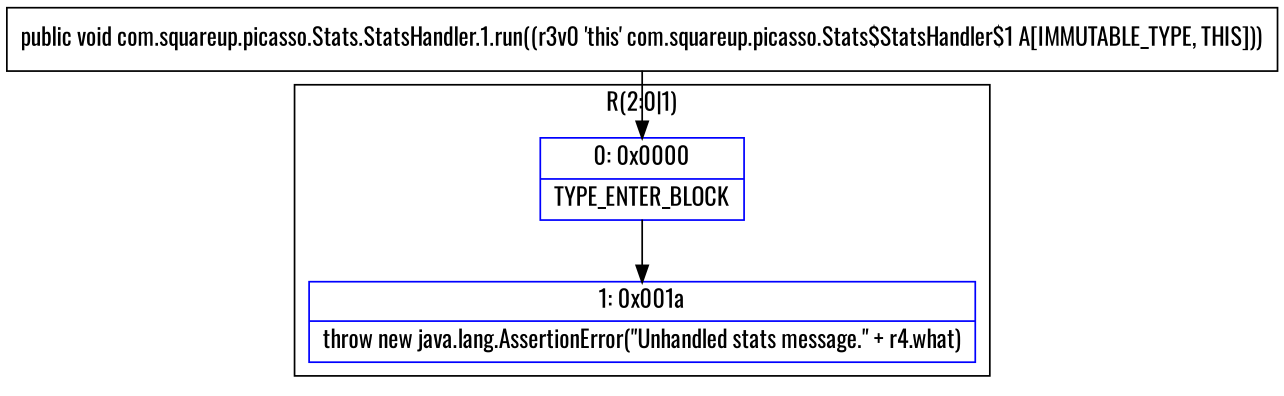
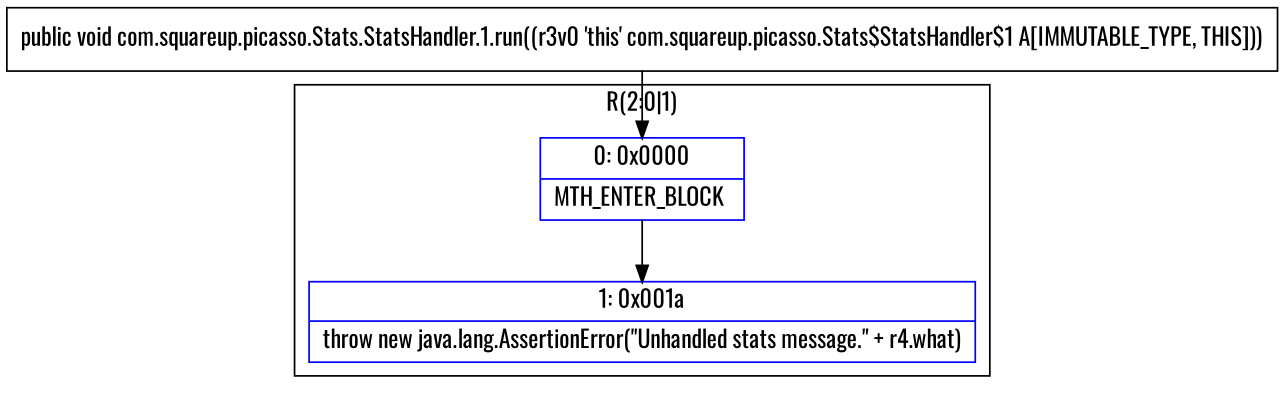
node "0: 0x0000": text "TYPE_ENTER_BLOCK" -> "MTH_ENTER_BLOCK"
